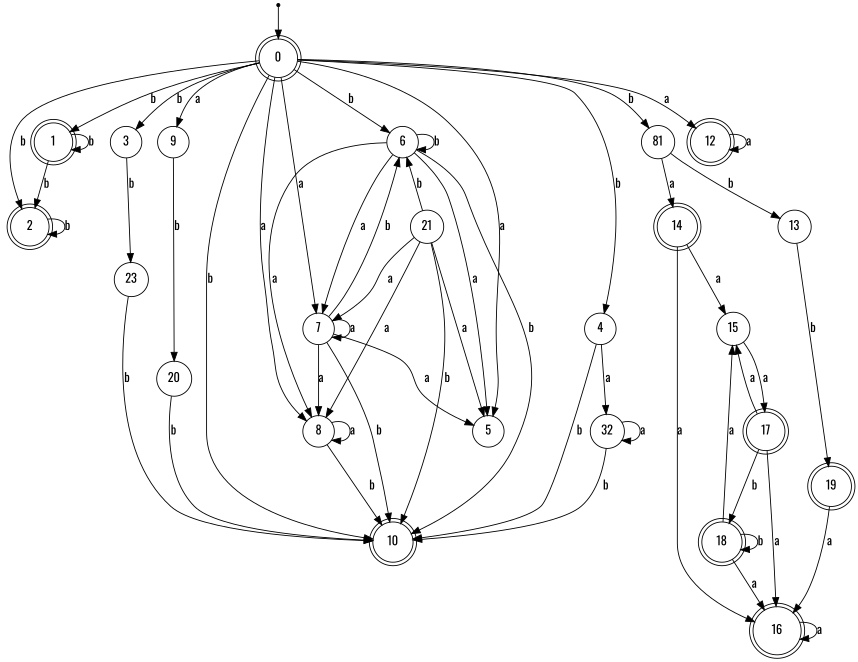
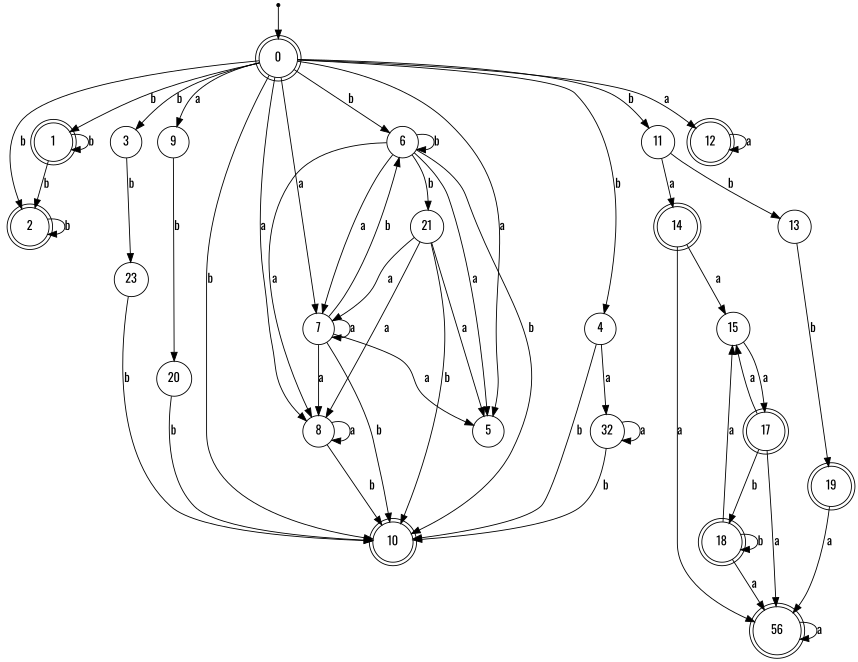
node "81": label "81" -> "11"
edge "21" -> "6": reversed
node "16": label "16" -> "56"
